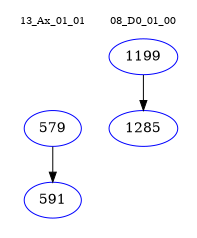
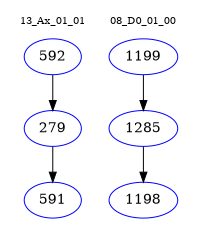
node "592": added
node "579": label "579" -> "279"
node "1198": added
